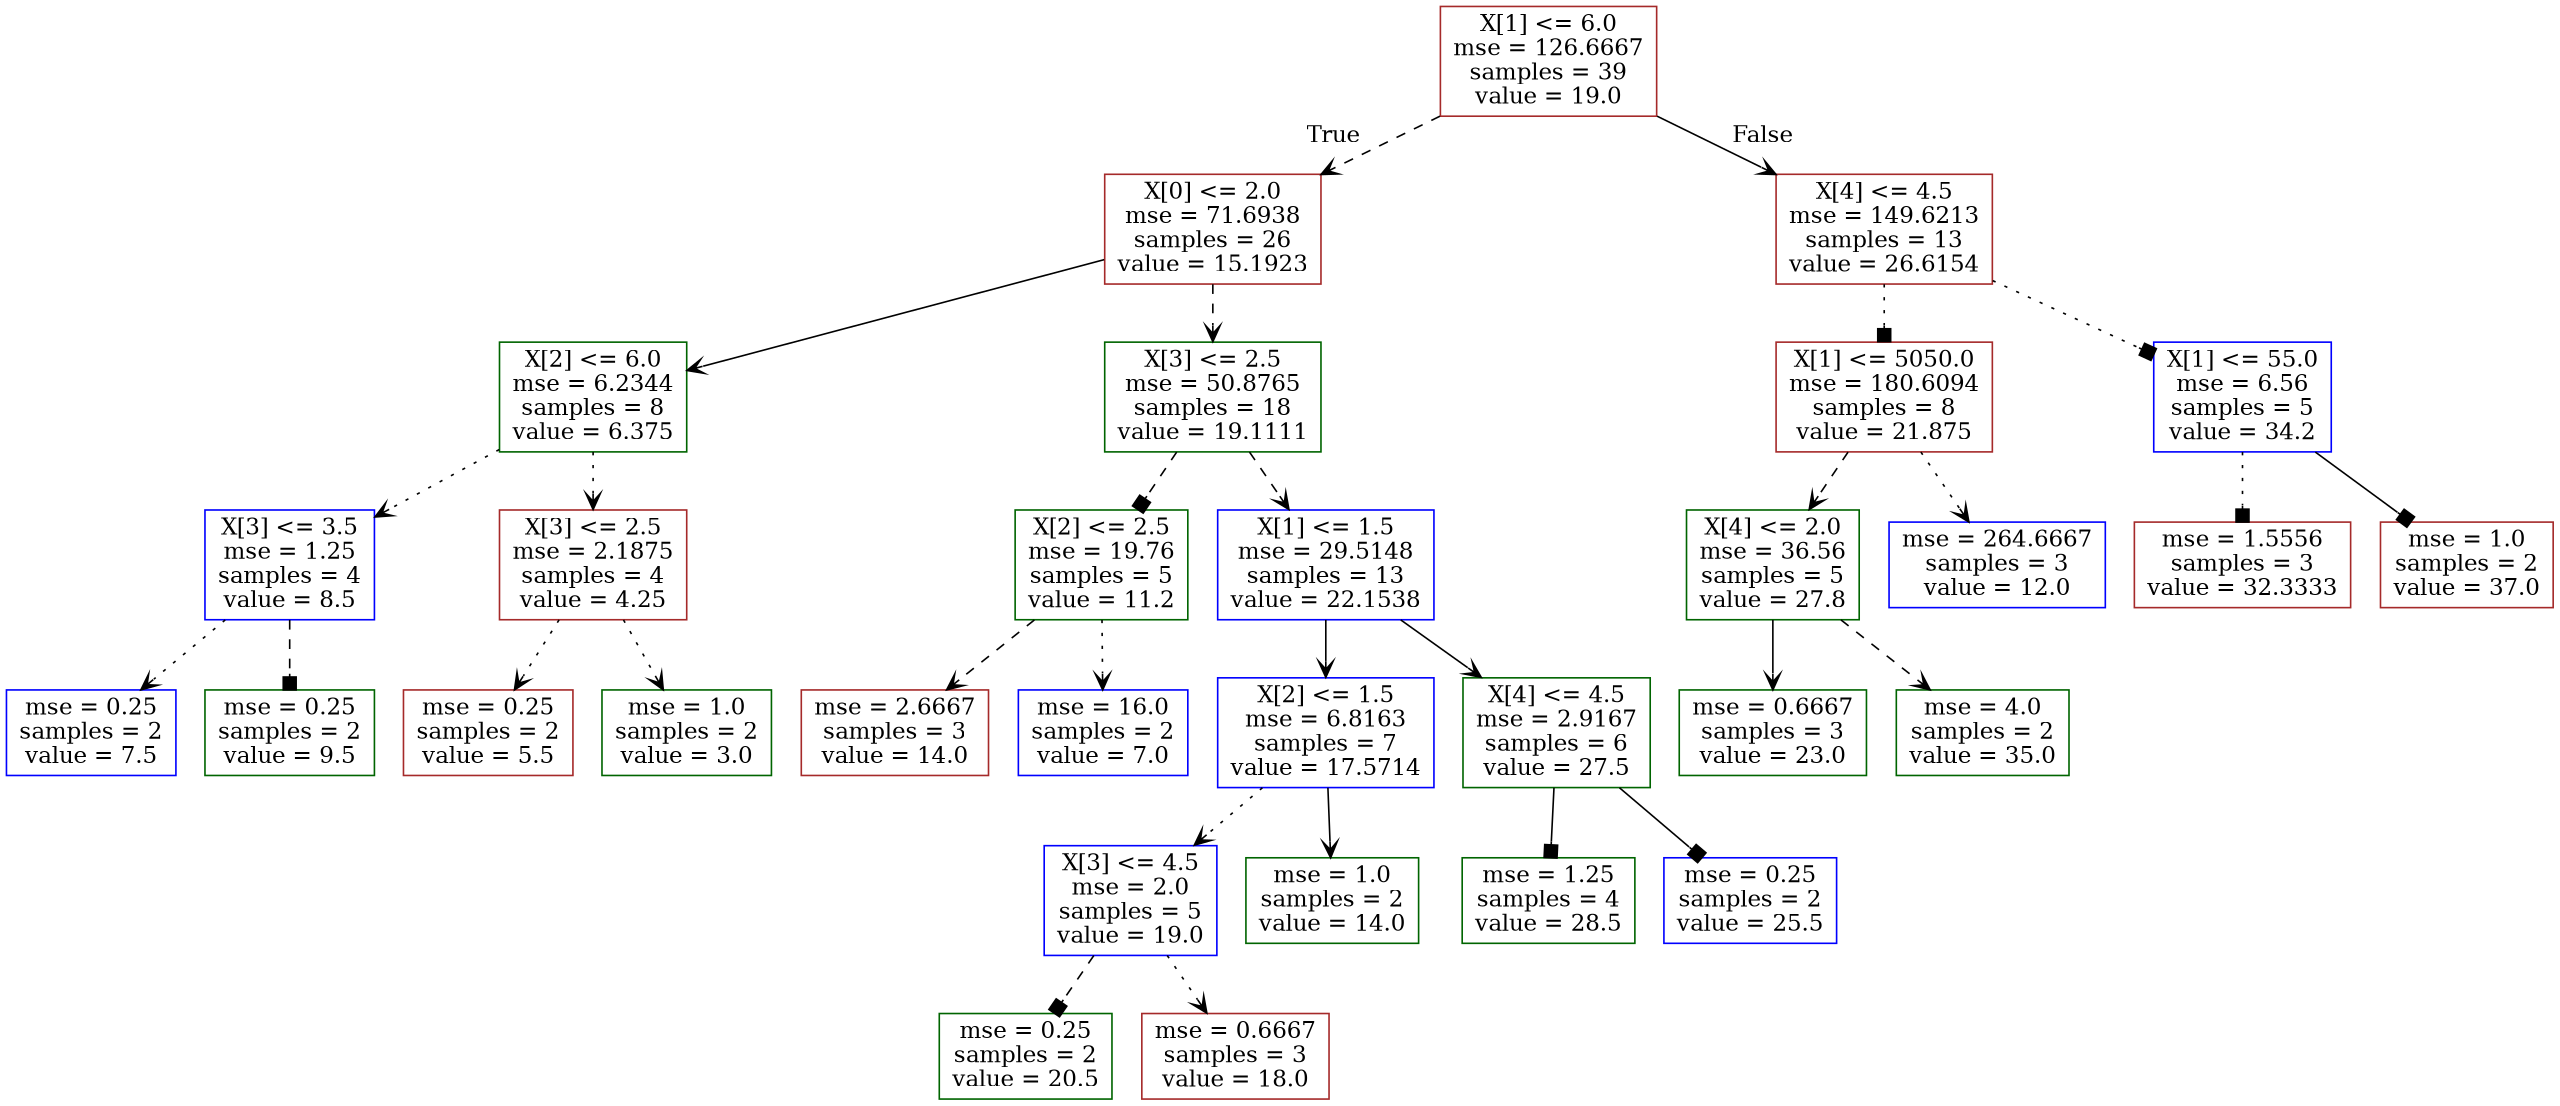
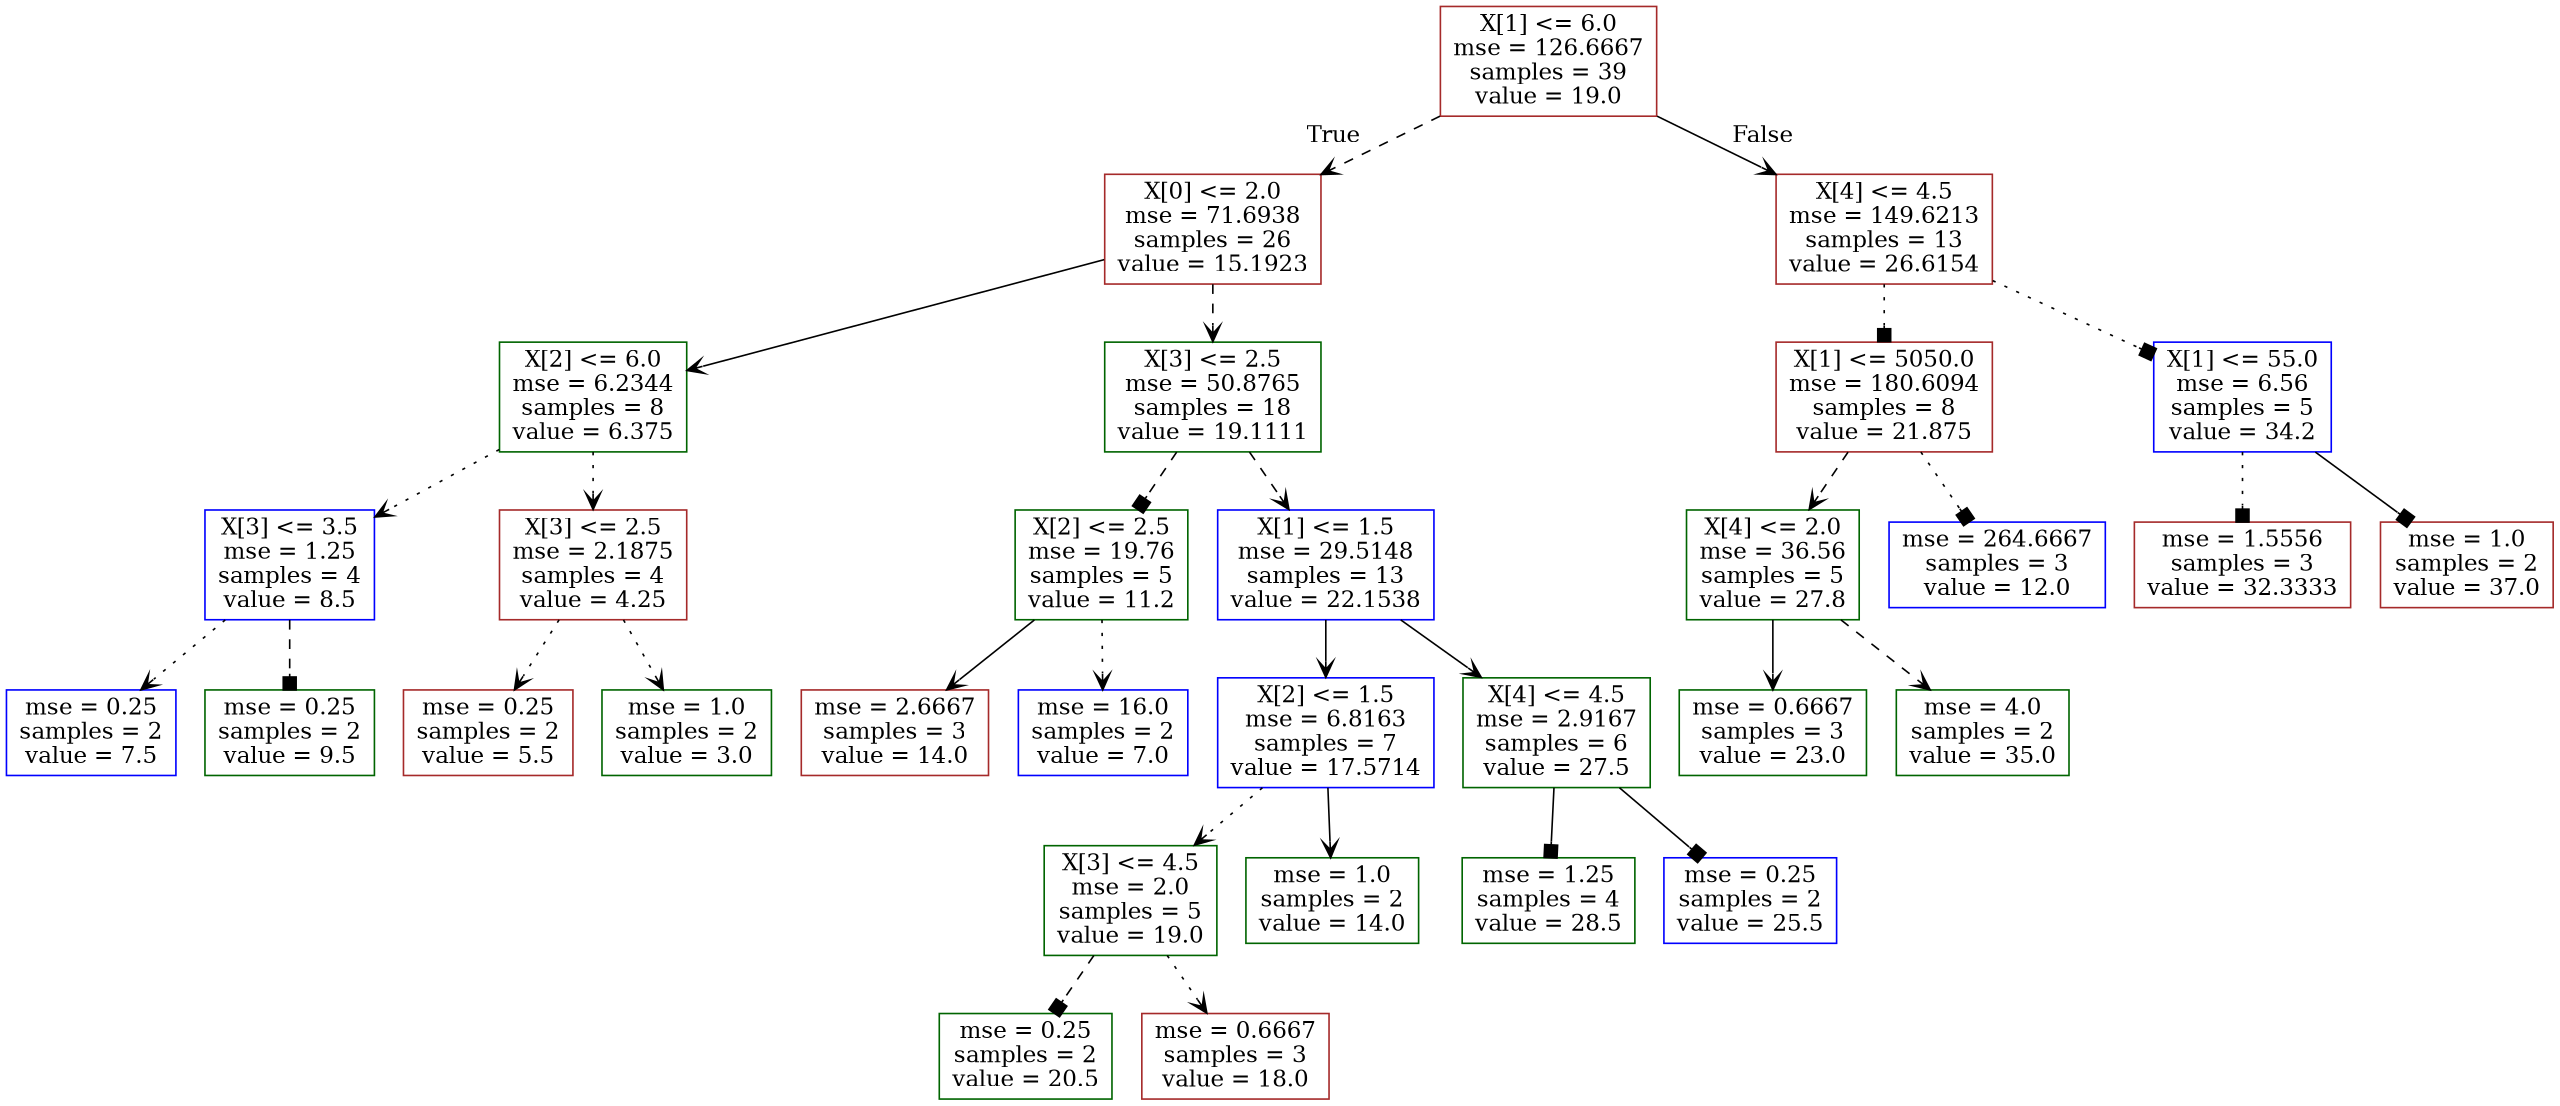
edge "X[1] <= 5050.0 mse = 180.6094 samples = 8 value = 21.875" -> "mse = 264.6667 samples = 3 value = 12.0": arrowhead vee -> box
edge "X[2] <= 2.5 mse = 19.76 samples = 5 value = 11.2" -> "mse = 2.6667 samples = 3 value = 14.0": style dashed -> solid
node "X[3] <= 4.5 mse = 2.0 samples = 5 value = 19.0": color blue -> darkgreen
